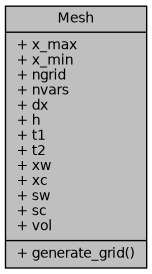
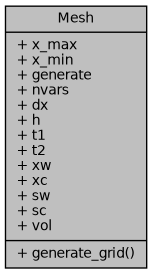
node "Mesh": text "+ ngrid" -> "+ generate"
